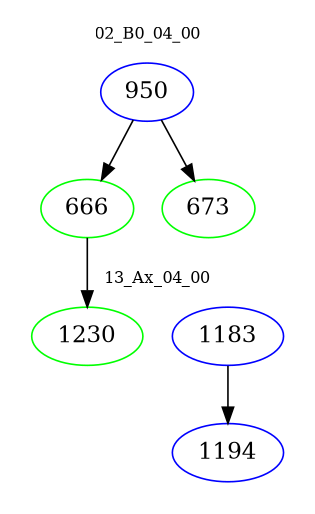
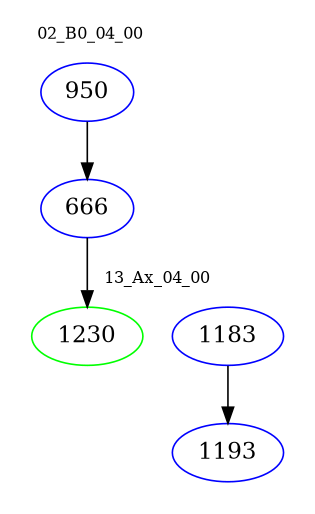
node "666": color green -> blue
node "673": removed
node "1194": label "1194" -> "1193"
